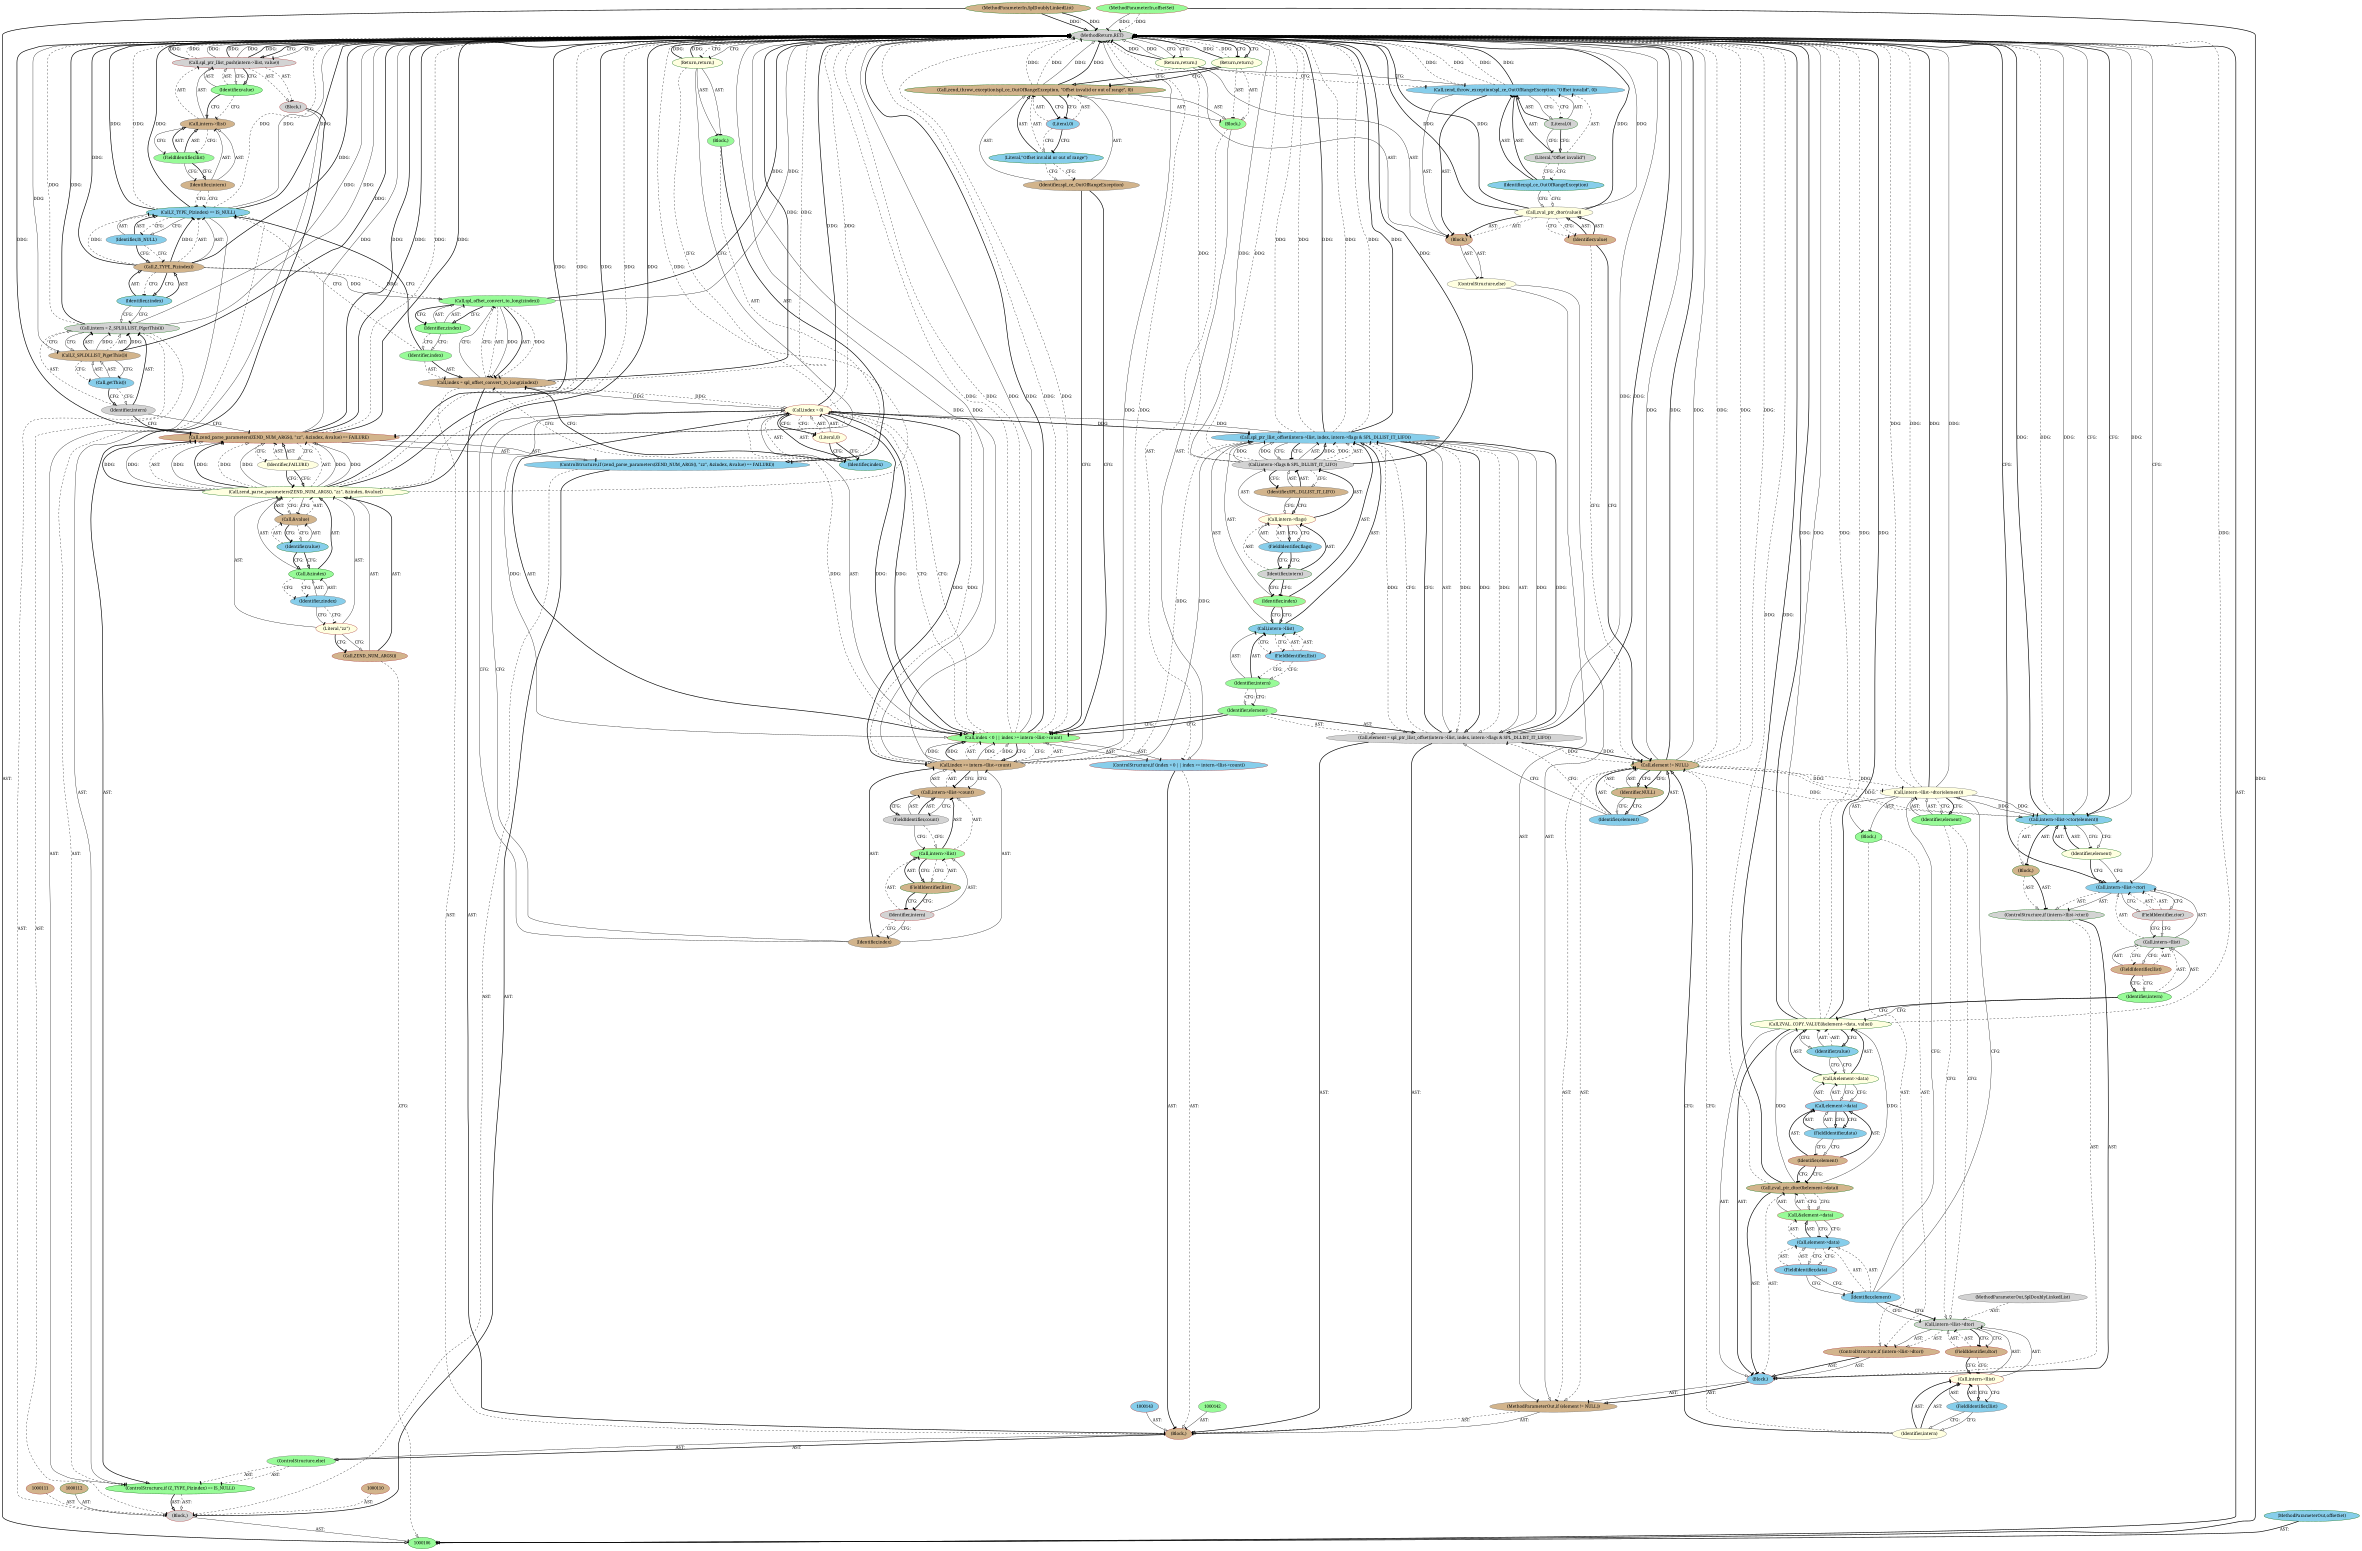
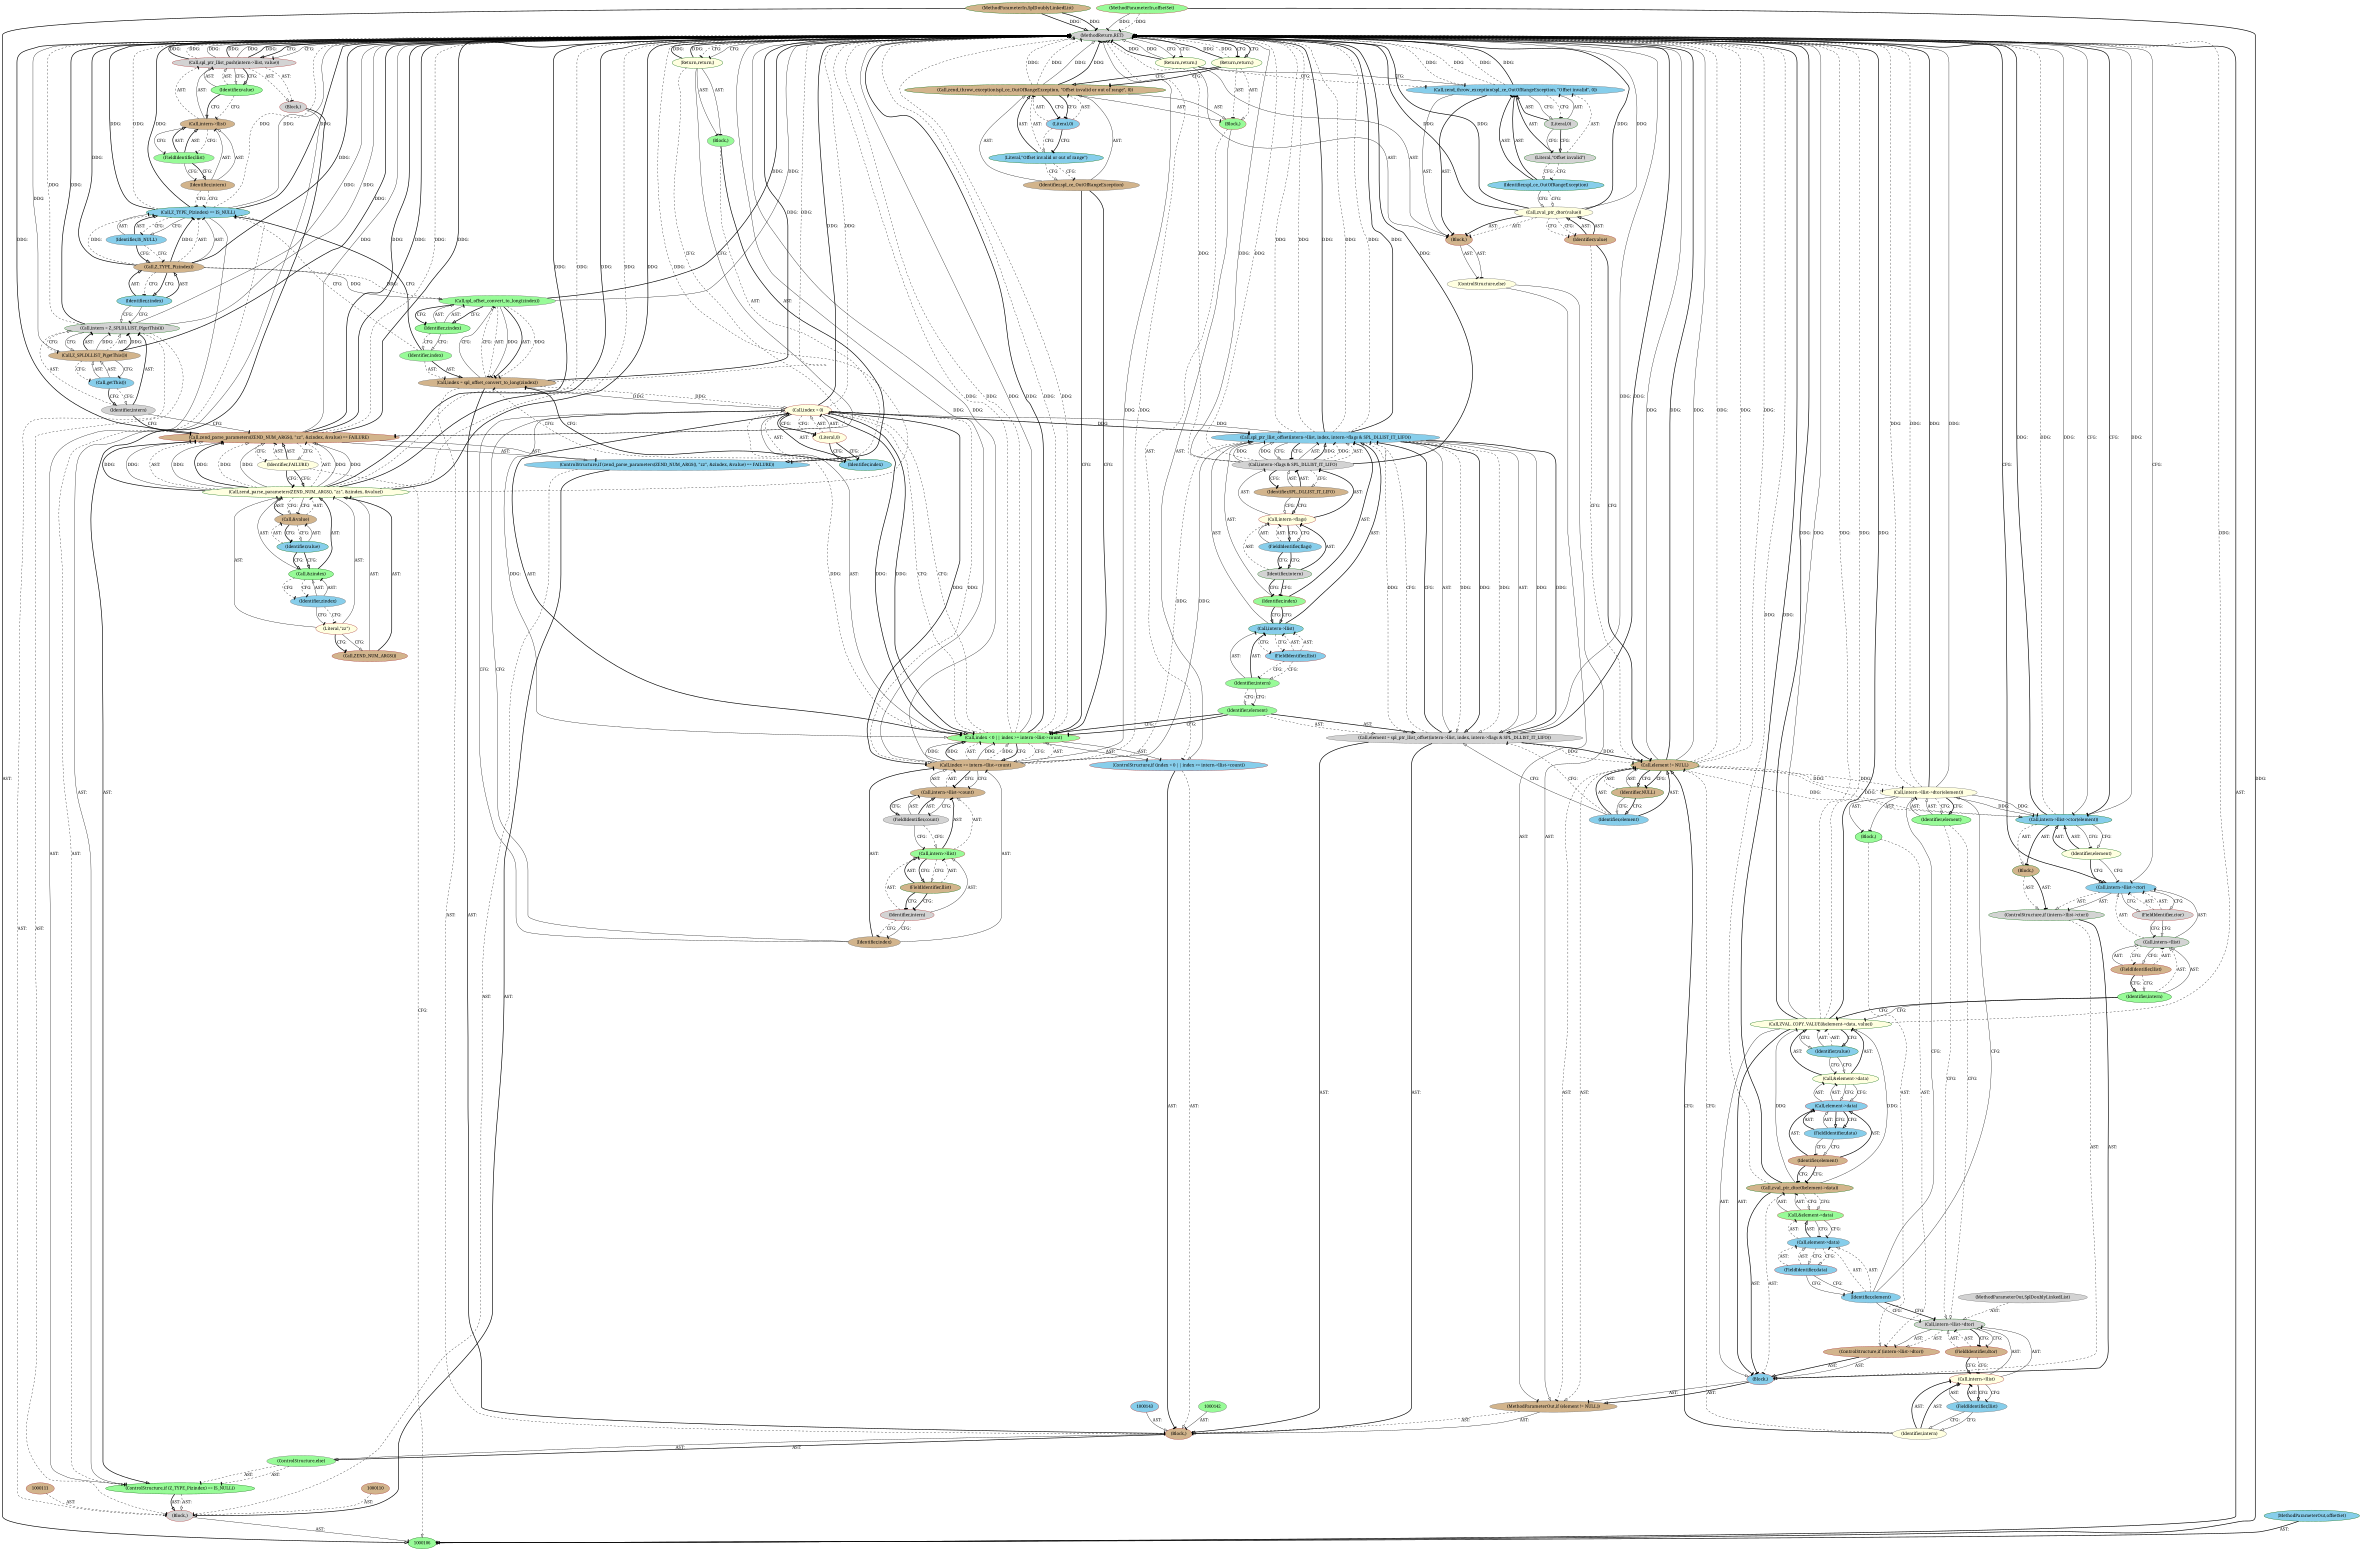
edge "(Call,ZEND_NUM_ARGS())" -> "1000106": now "(Identifier,FAILURE)" -> "1000106"
node "1000112": removed
